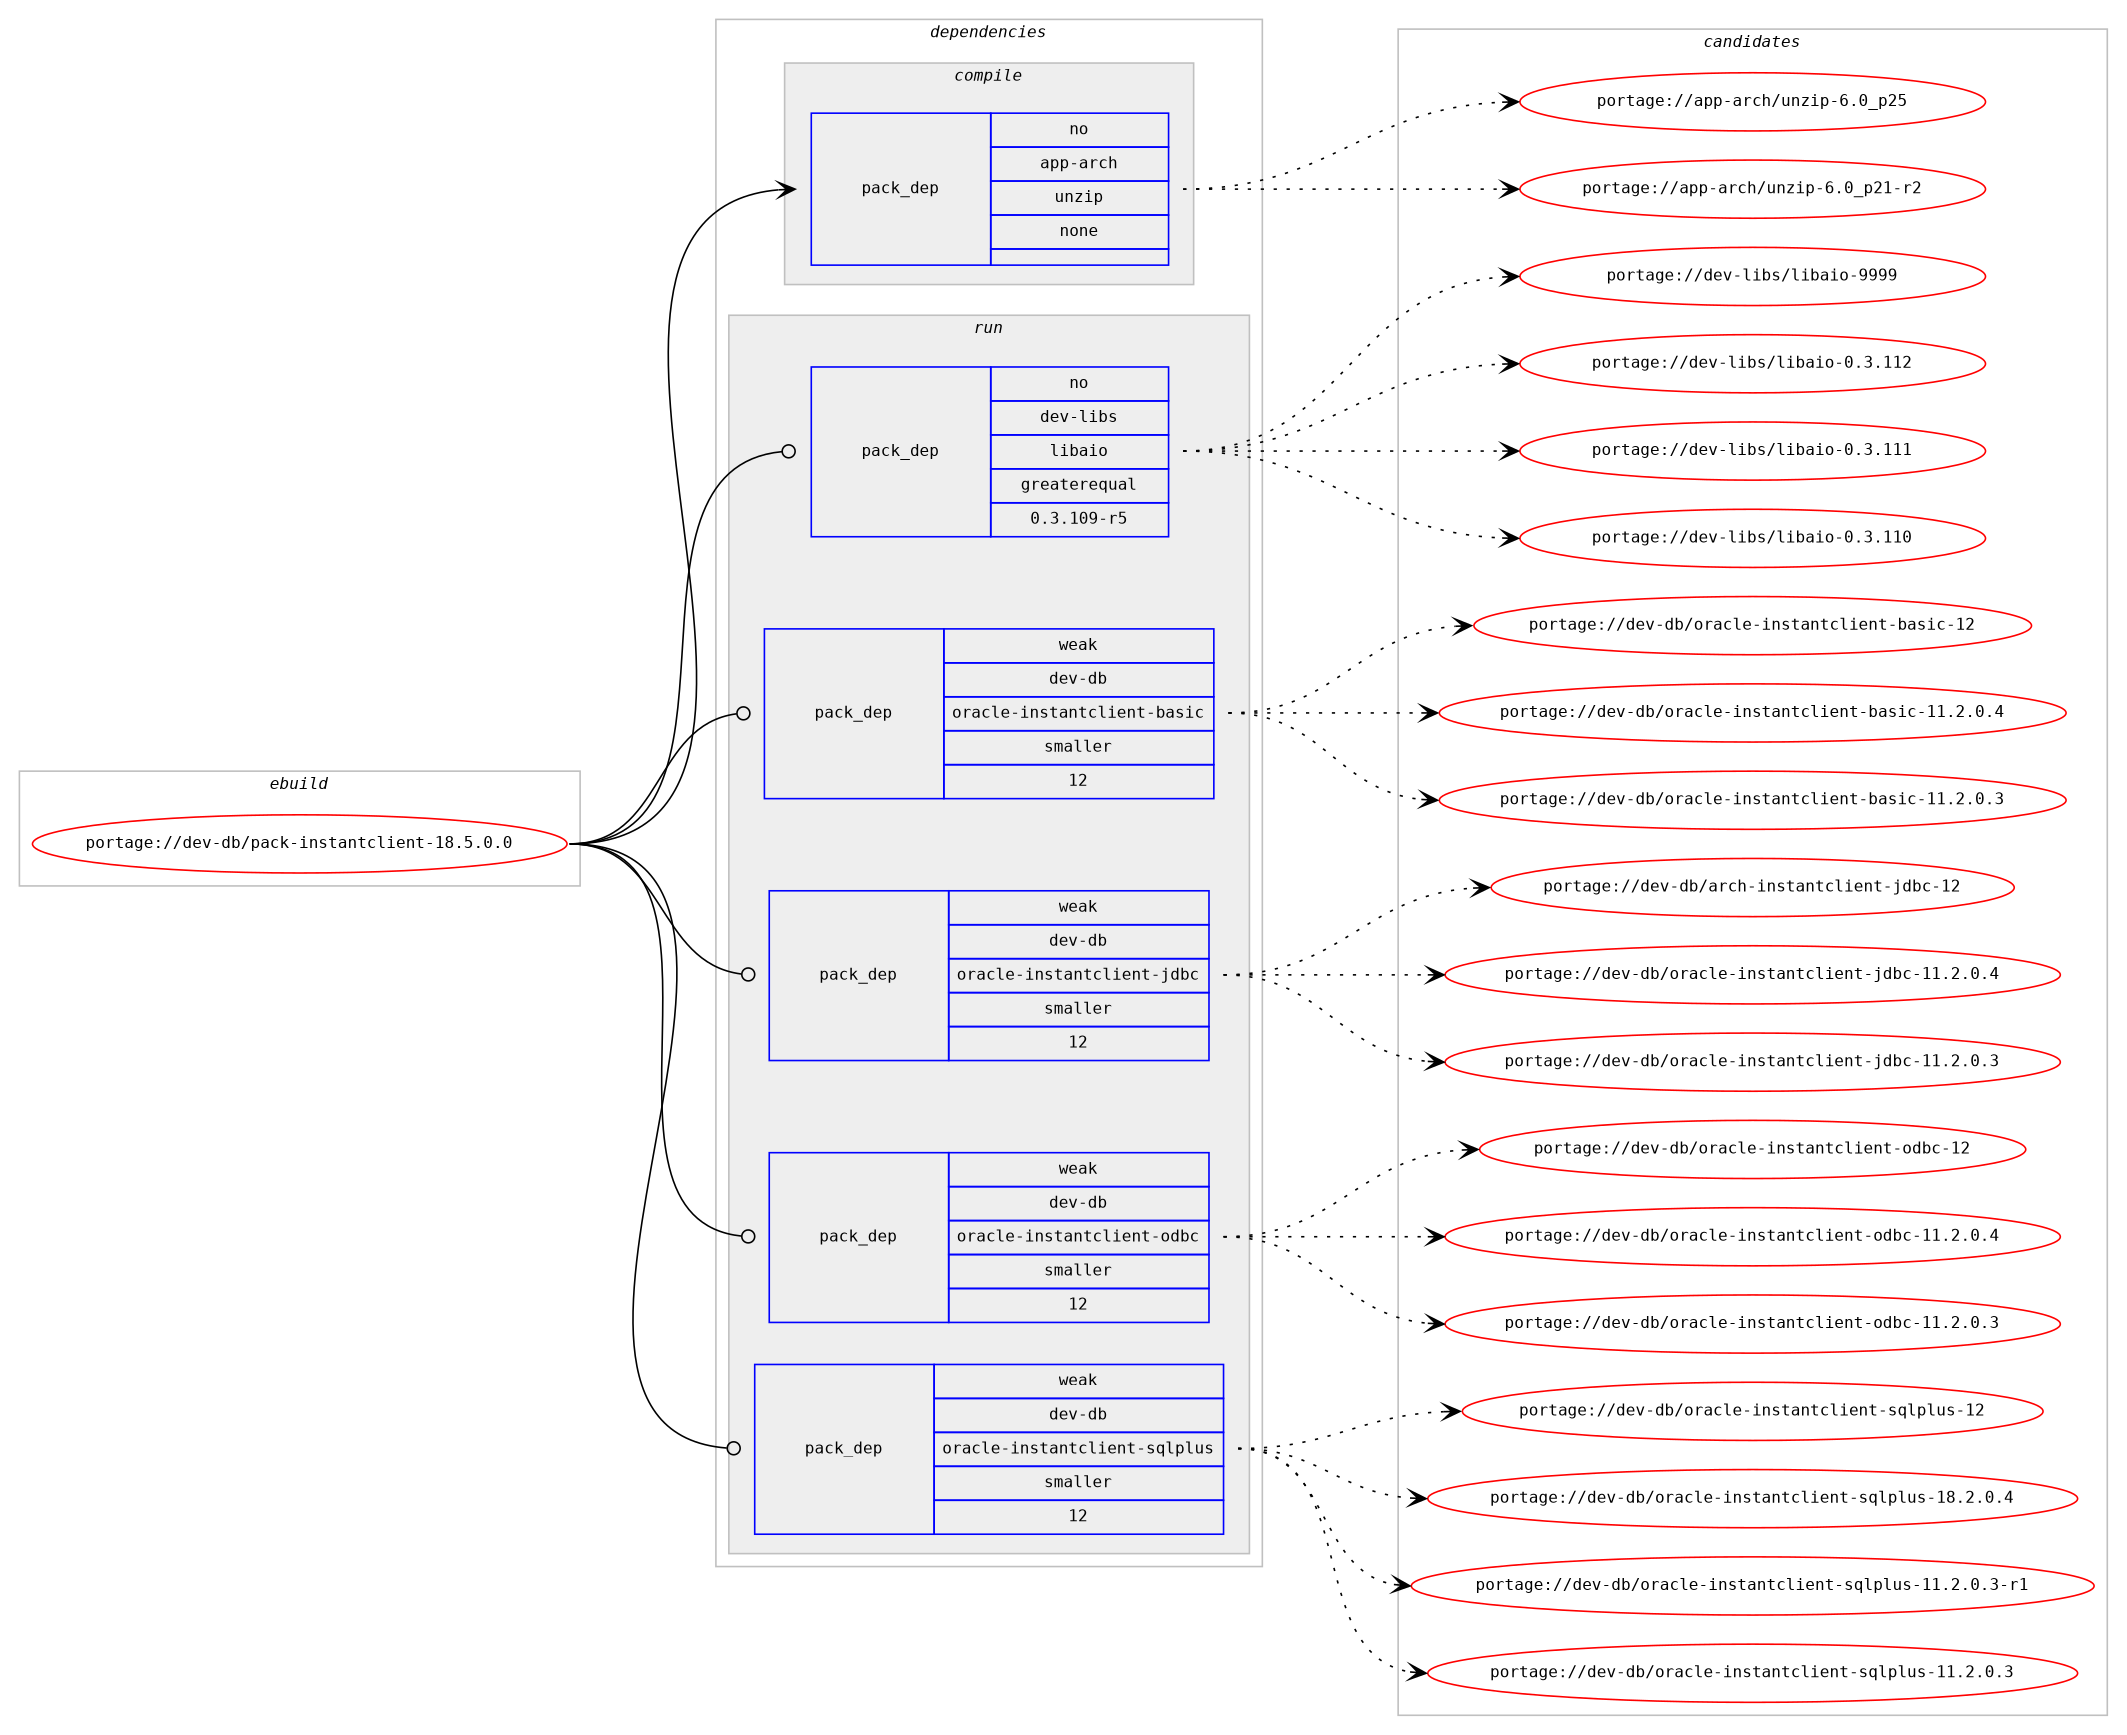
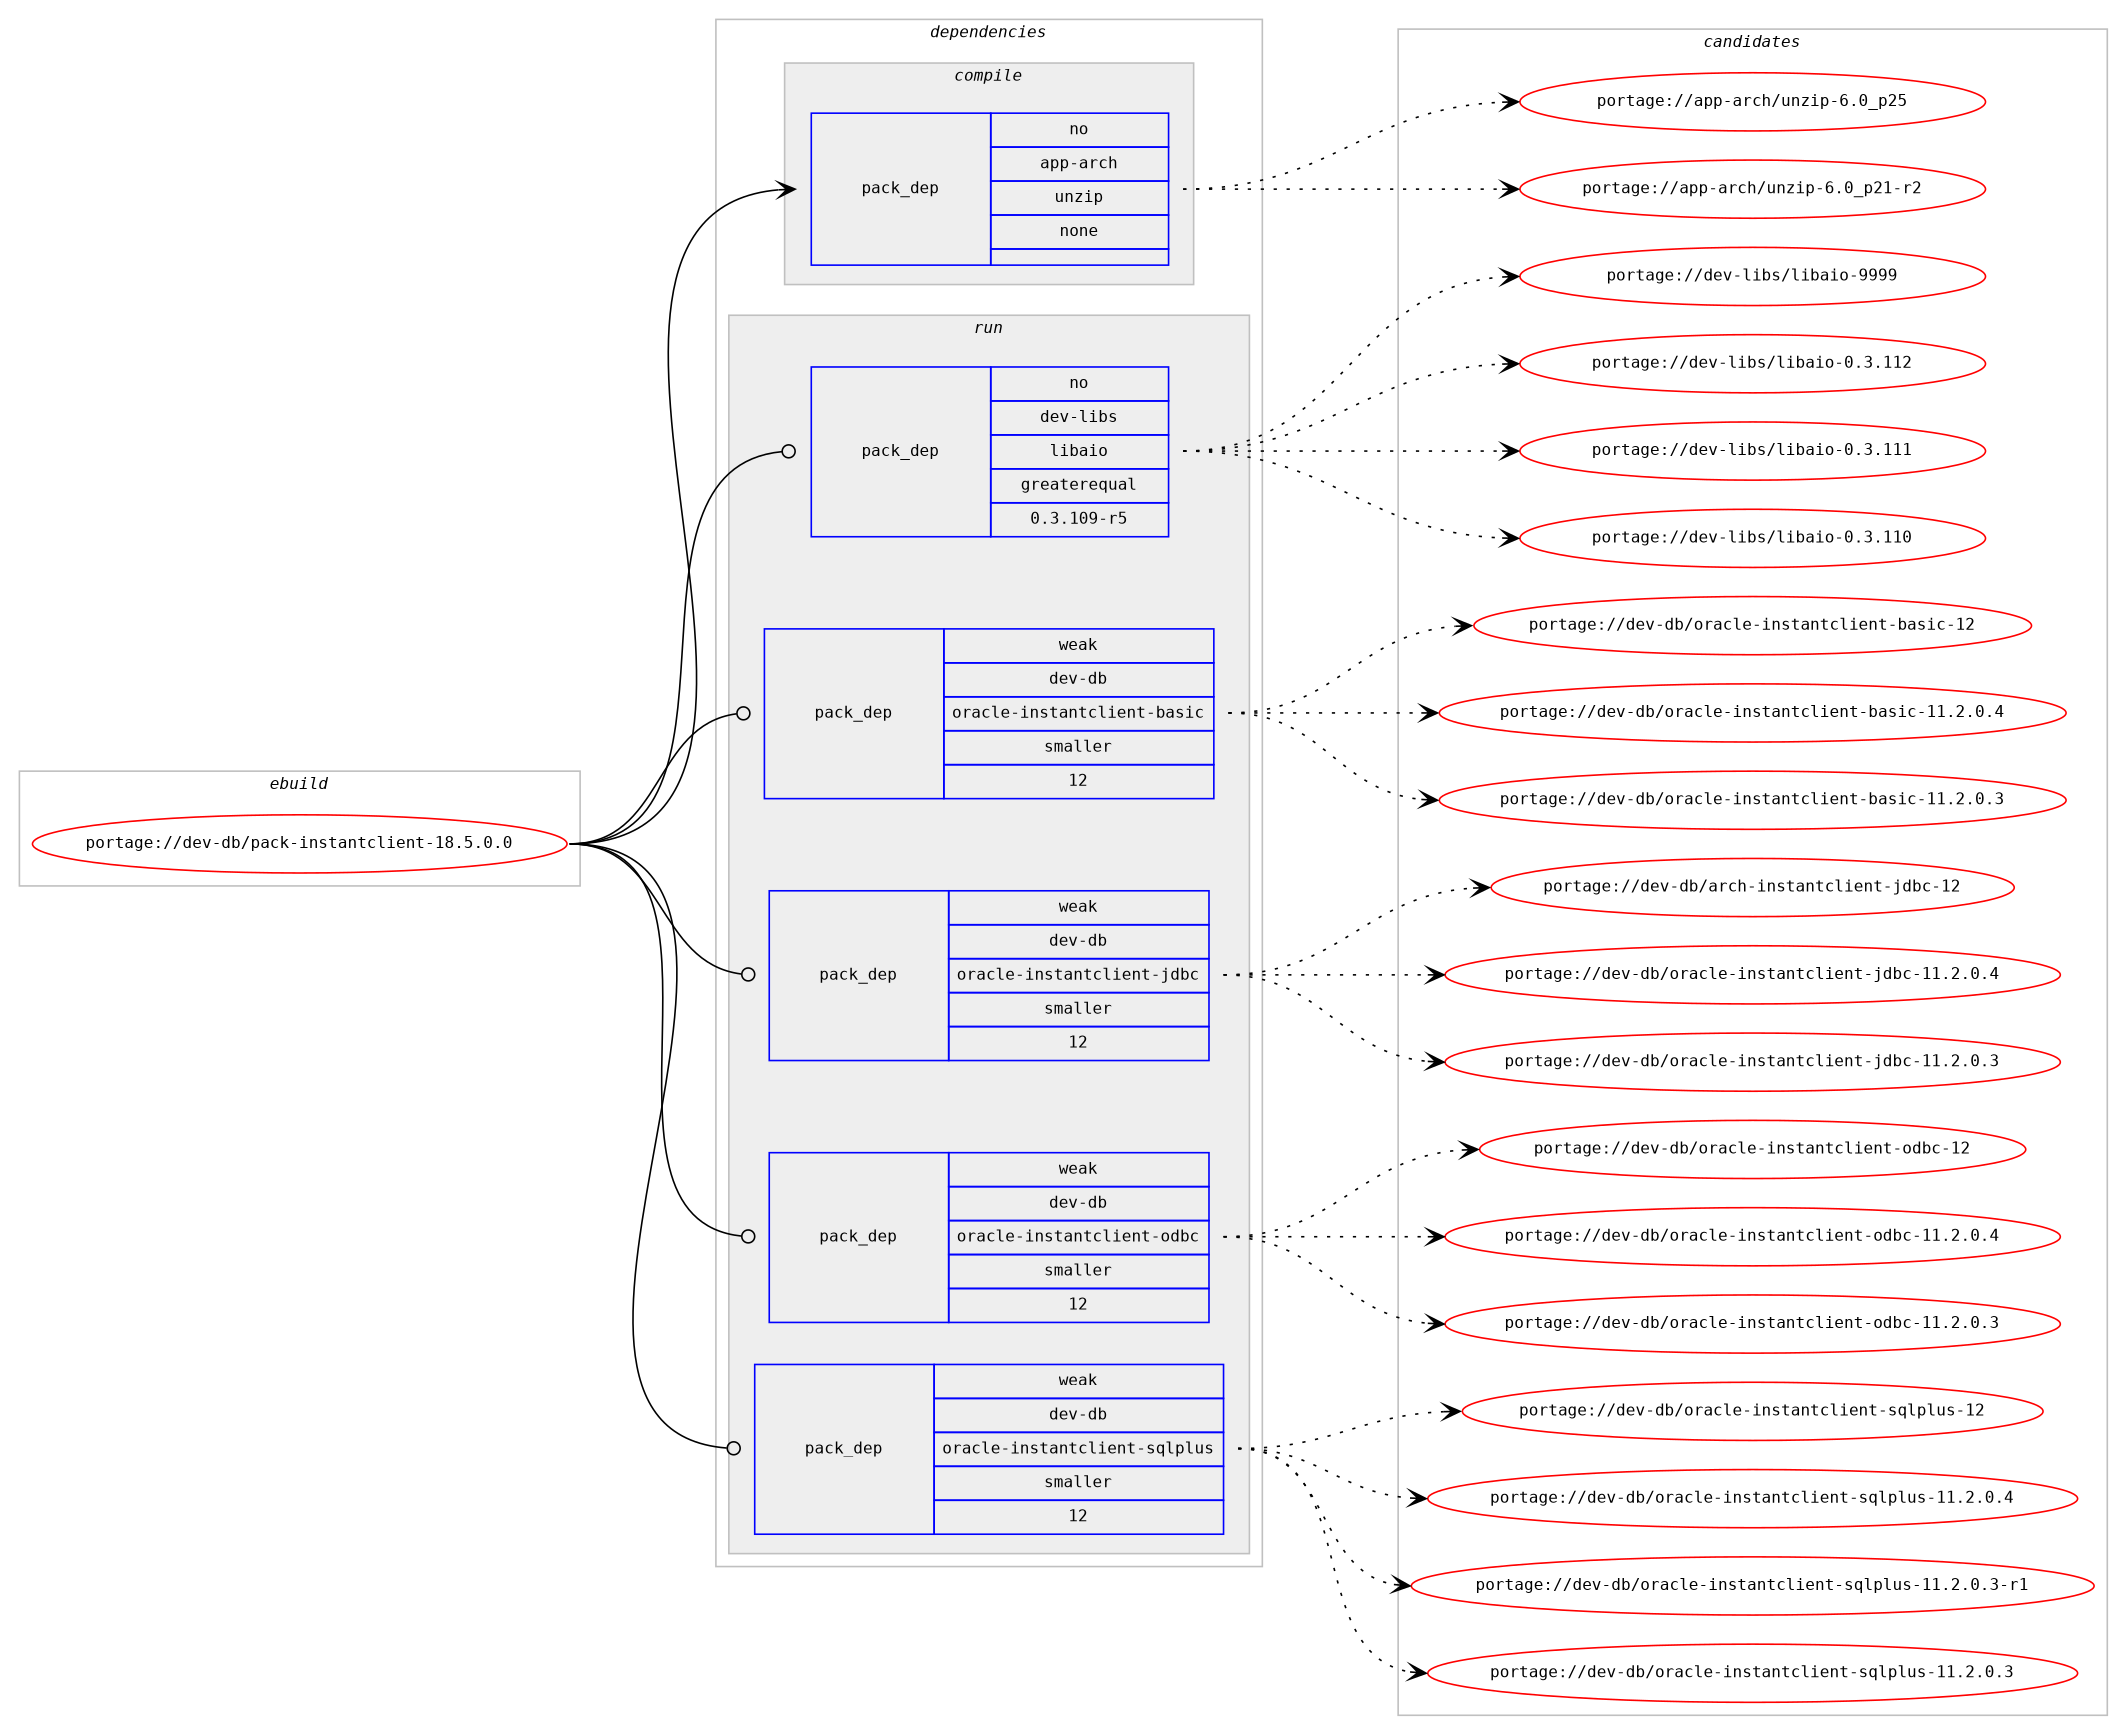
node "portage://dev-db/oracle-instantclient-sqlplus-18.2.0.4": label "portage://dev-db/oracle-instantclient-sqlplus-18.2.0.4" -> "portage://dev-db/oracle-instantclient-sqlplus-11.2.0.4"
